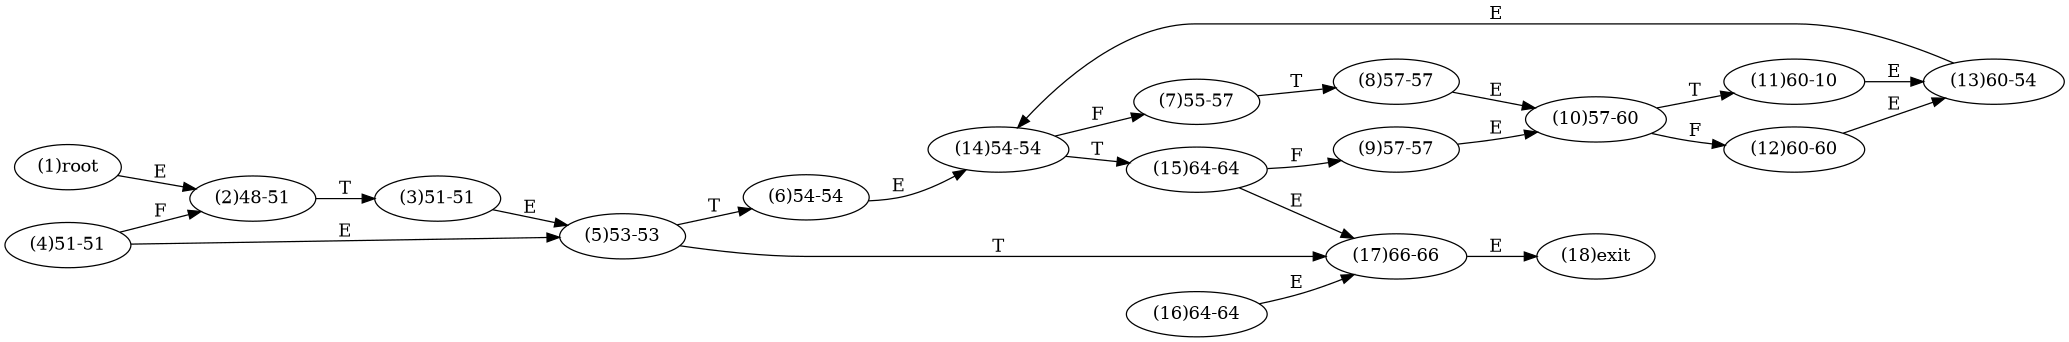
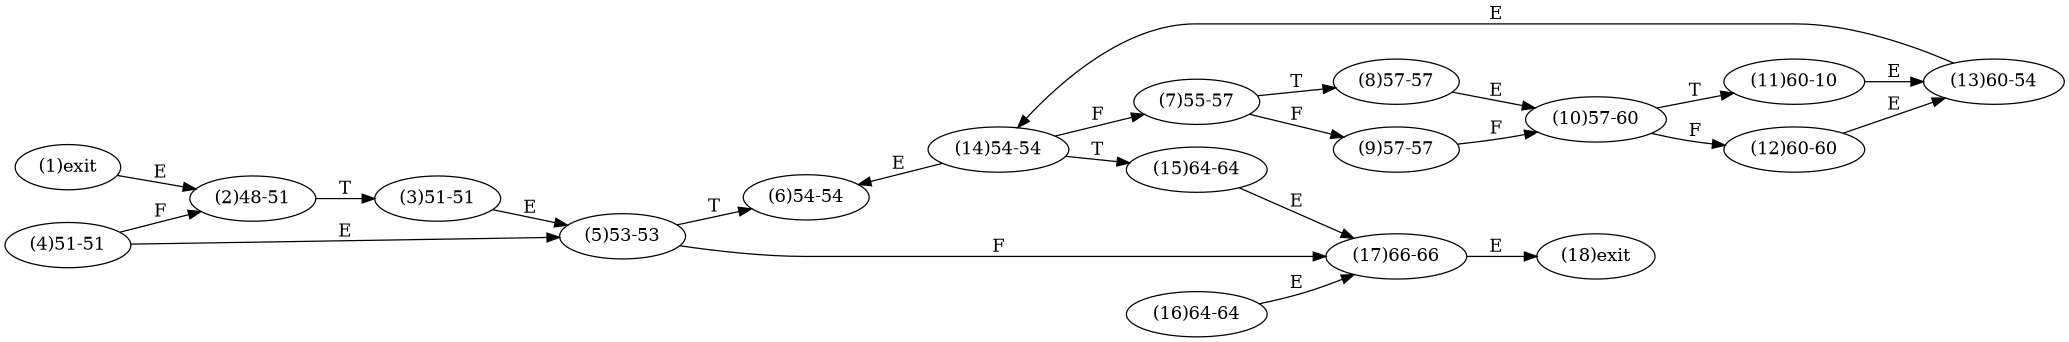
edge "(9)57-57" -> "(10)57-60": label "E" -> "F"
edge "(15)64-64" -> "(9)57-57": now "(7)55-57" -> "(9)57-57"
node "(1)root": label "(1)root" -> "(1)exit"
edge "(6)54-54" -> "(14)54-54": reversed
edge "(5)53-53" -> "(17)66-66": label "T" -> "F"
